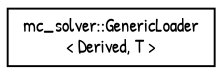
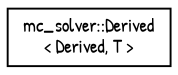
node "mc_solver::GenericLoader < Derived, T >": label "mc_solver::GenericLoader < Derived, T >" -> "mc_solver::Derived < Derived, T >"
